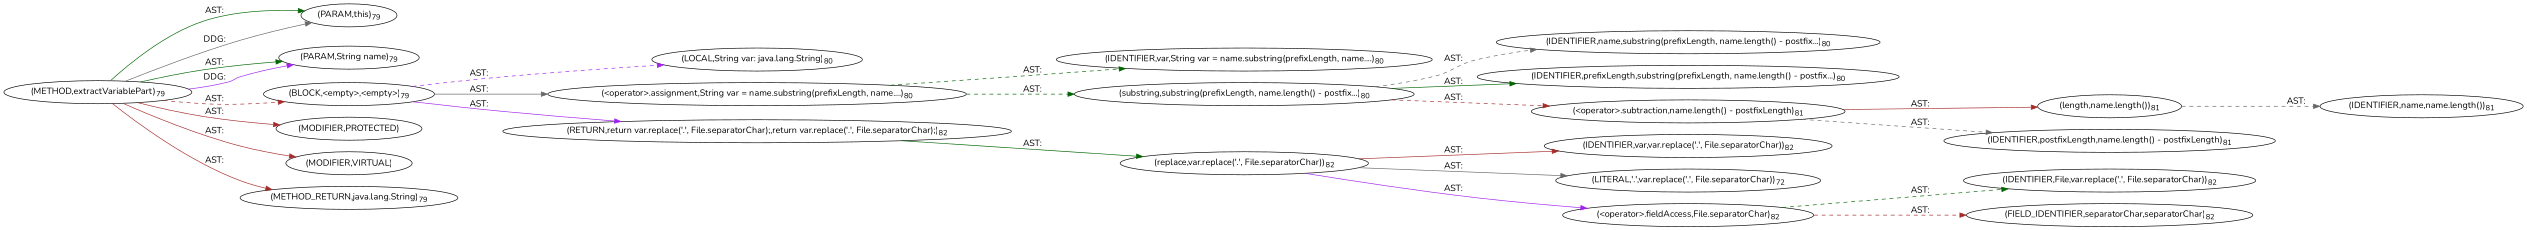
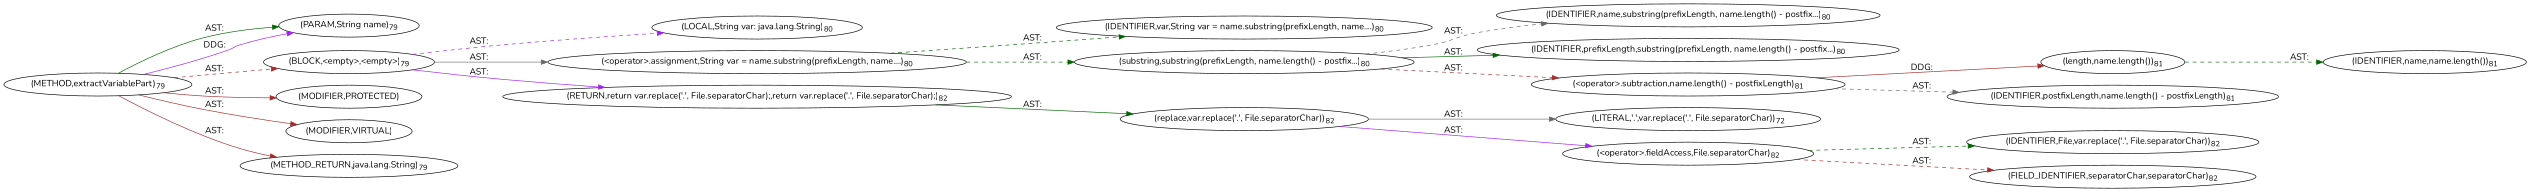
node "(PARAM,this)": removed
edge "(<operator>.subtraction,name.length() - postfixLength)" -> "(length,name.length())": label "AST: " -> "DDG: "
edge "(length,name.length())" -> "(IDENTIFIER,name,name.length())": color gray40 -> darkgreen
node "(IDENTIFIER,var,var.replace('.', File.separatorChar))": removed
